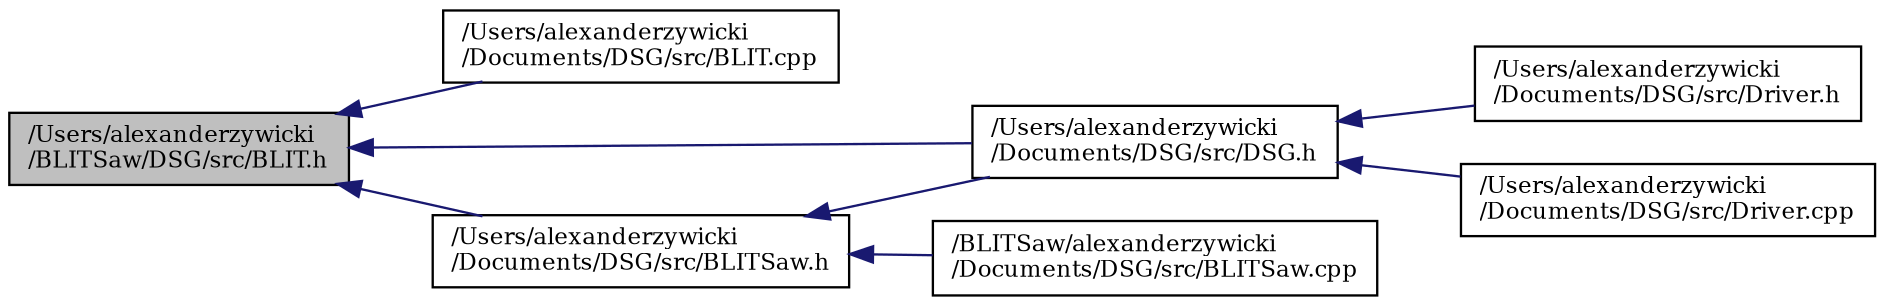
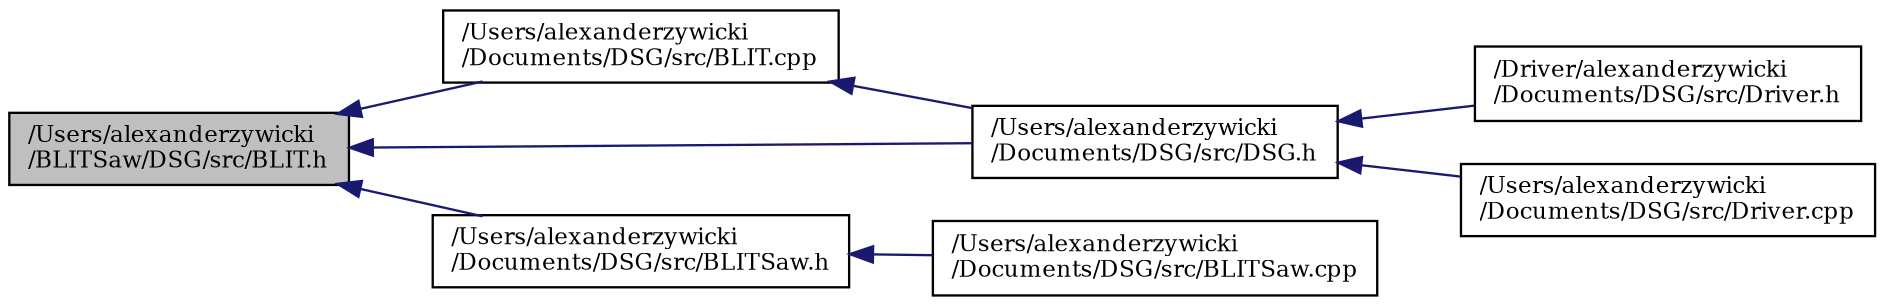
node "/Users/alexanderzywicki /Documents/DSG/src/Driver.h": label "/Users/alexanderzywicki /Documents/DSG/src/Driver.h" -> "/Driver/alexanderzywicki /Documents/DSG/src/Driver.h"
edge "/Users/alexanderzywicki /Documents/DSG/src/DSG.h" -> "/Users/alexanderzywicki /Documents/DSG/src/BLITSaw.h": now "/Users/alexanderzywicki /Documents/DSG/src/DSG.h" -> "/Users/alexanderzywicki /Documents/DSG/src/BLIT.cpp"
node "/BLITSaw/alexanderzywicki /Documents/DSG/src/BLITSaw.cpp": label "/BLITSaw/alexanderzywicki /Documents/DSG/src/BLITSaw.cpp" -> "/Users/alexanderzywicki /Documents/DSG/src/BLITSaw.cpp"
